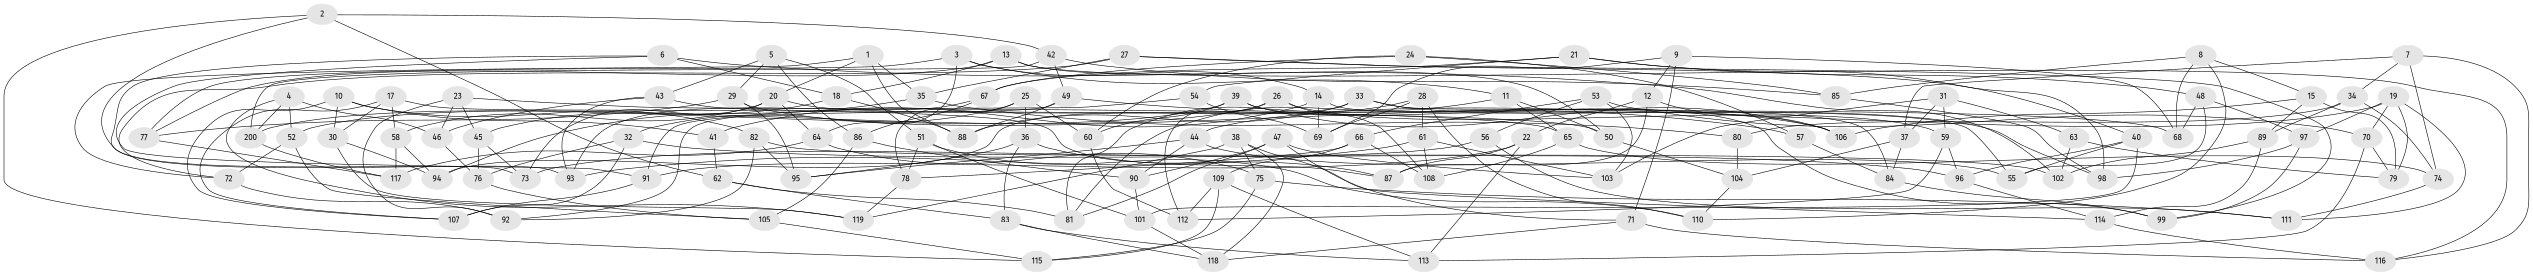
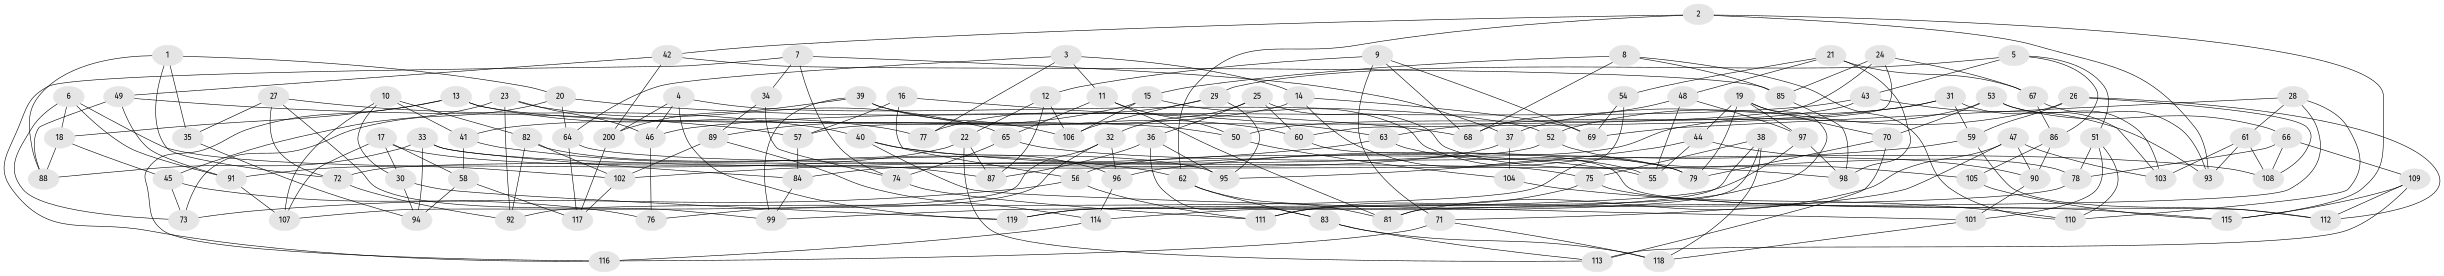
node "16": added
edge "20" -- "58": now "41" -- "58"
node "80": removed
edge "77" -- "117": now "102" -- "117"
edge "76" -- "105": removed
